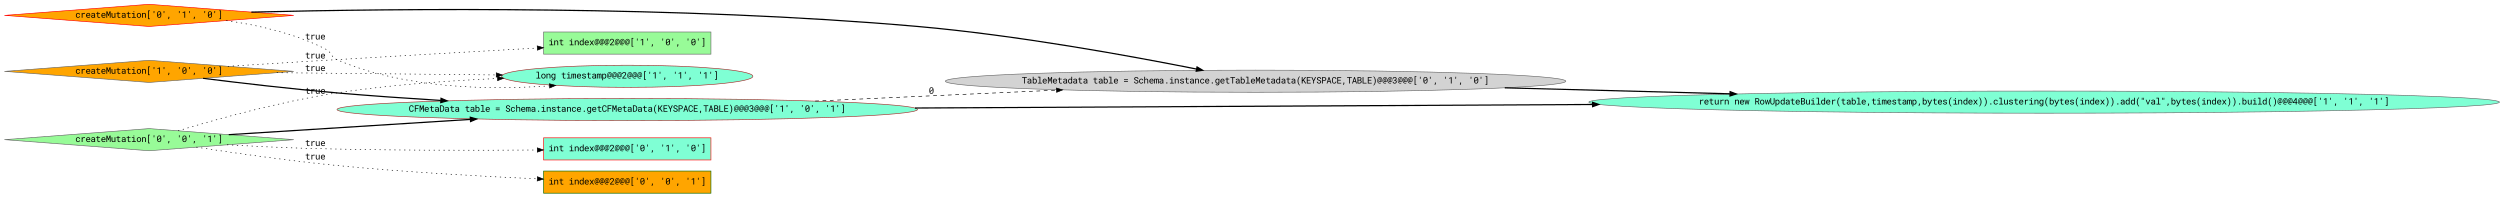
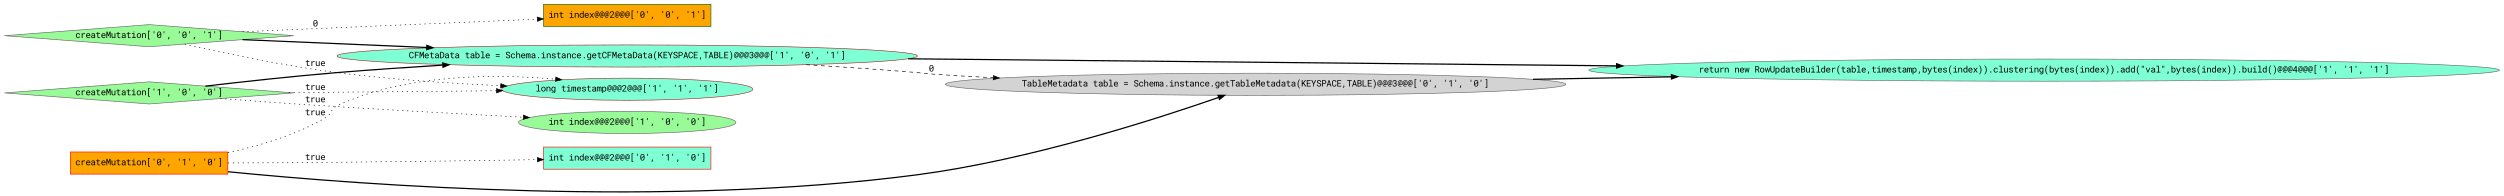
node "createMutation['0', '1', '0']": shape diamond -> box
node "int index@@@2@@@['1', '0', '0']": shape box -> ellipse
node "createMutation['1', '0', '0']": fillcolor orange -> palegreen
edge "createMutation['0', '0', '1']" -> "int index@@@2@@@['0', '1', '0']": now "createMutation['0', '1', '0']" -> "int index@@@2@@@['0', '1', '0']"
edge "createMutation['0', '0', '1']" -> "int index@@@2@@@['0', '0', '1']": label "true" -> "0"
